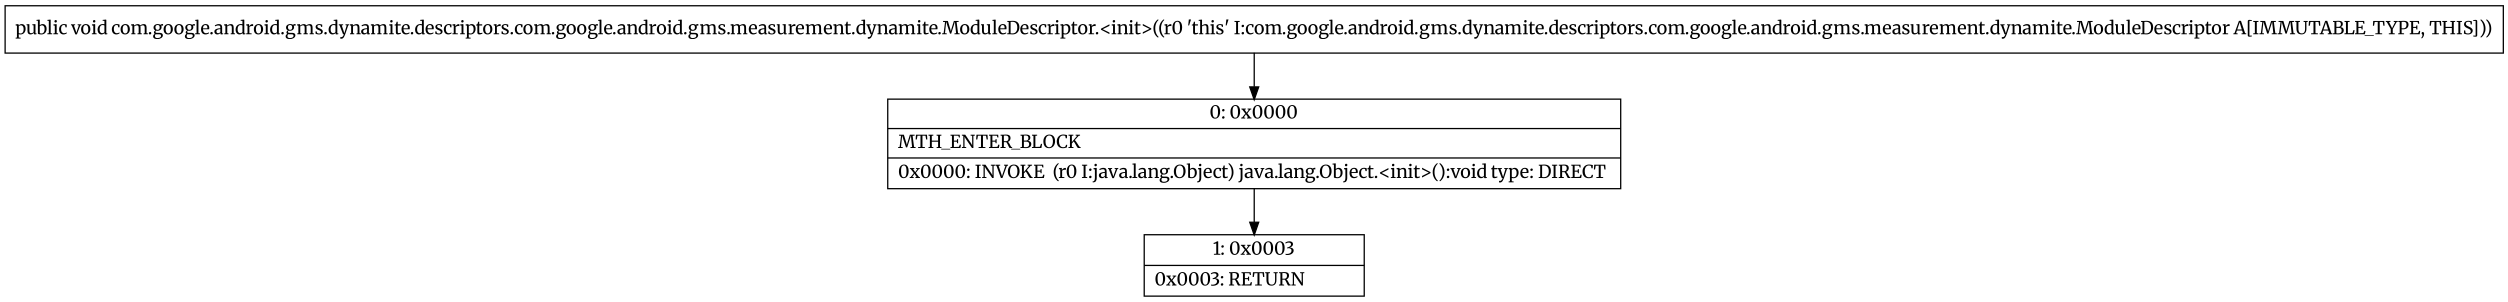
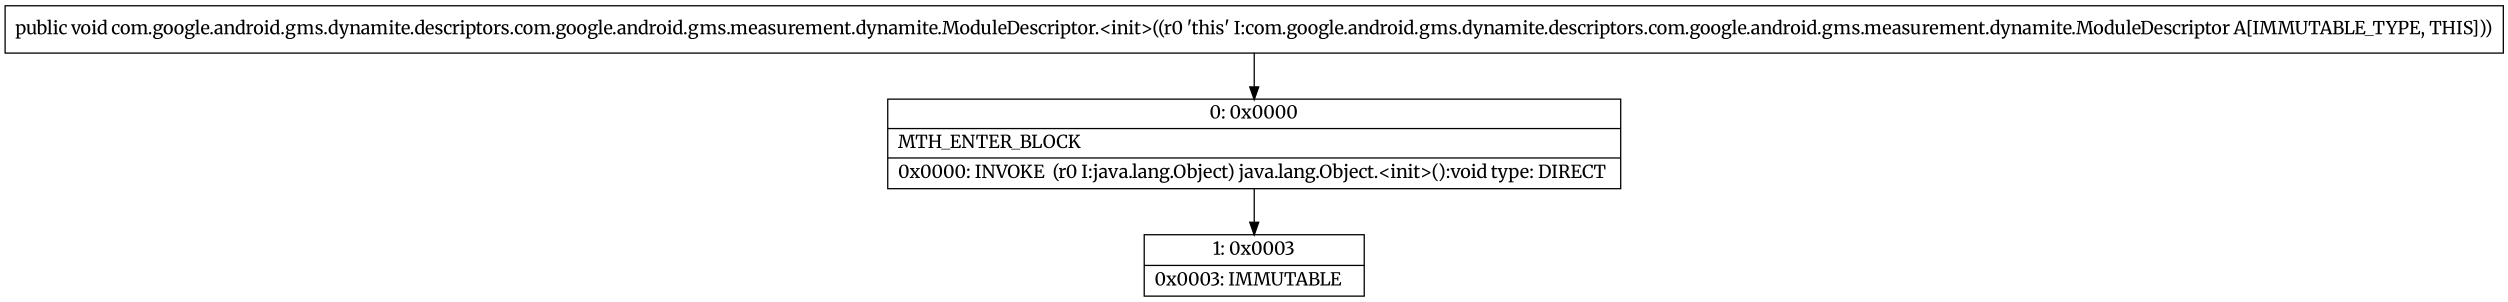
node "1: 0x0003": text "0x0003: RETURN" -> "0x0003: IMMUTABLE"
